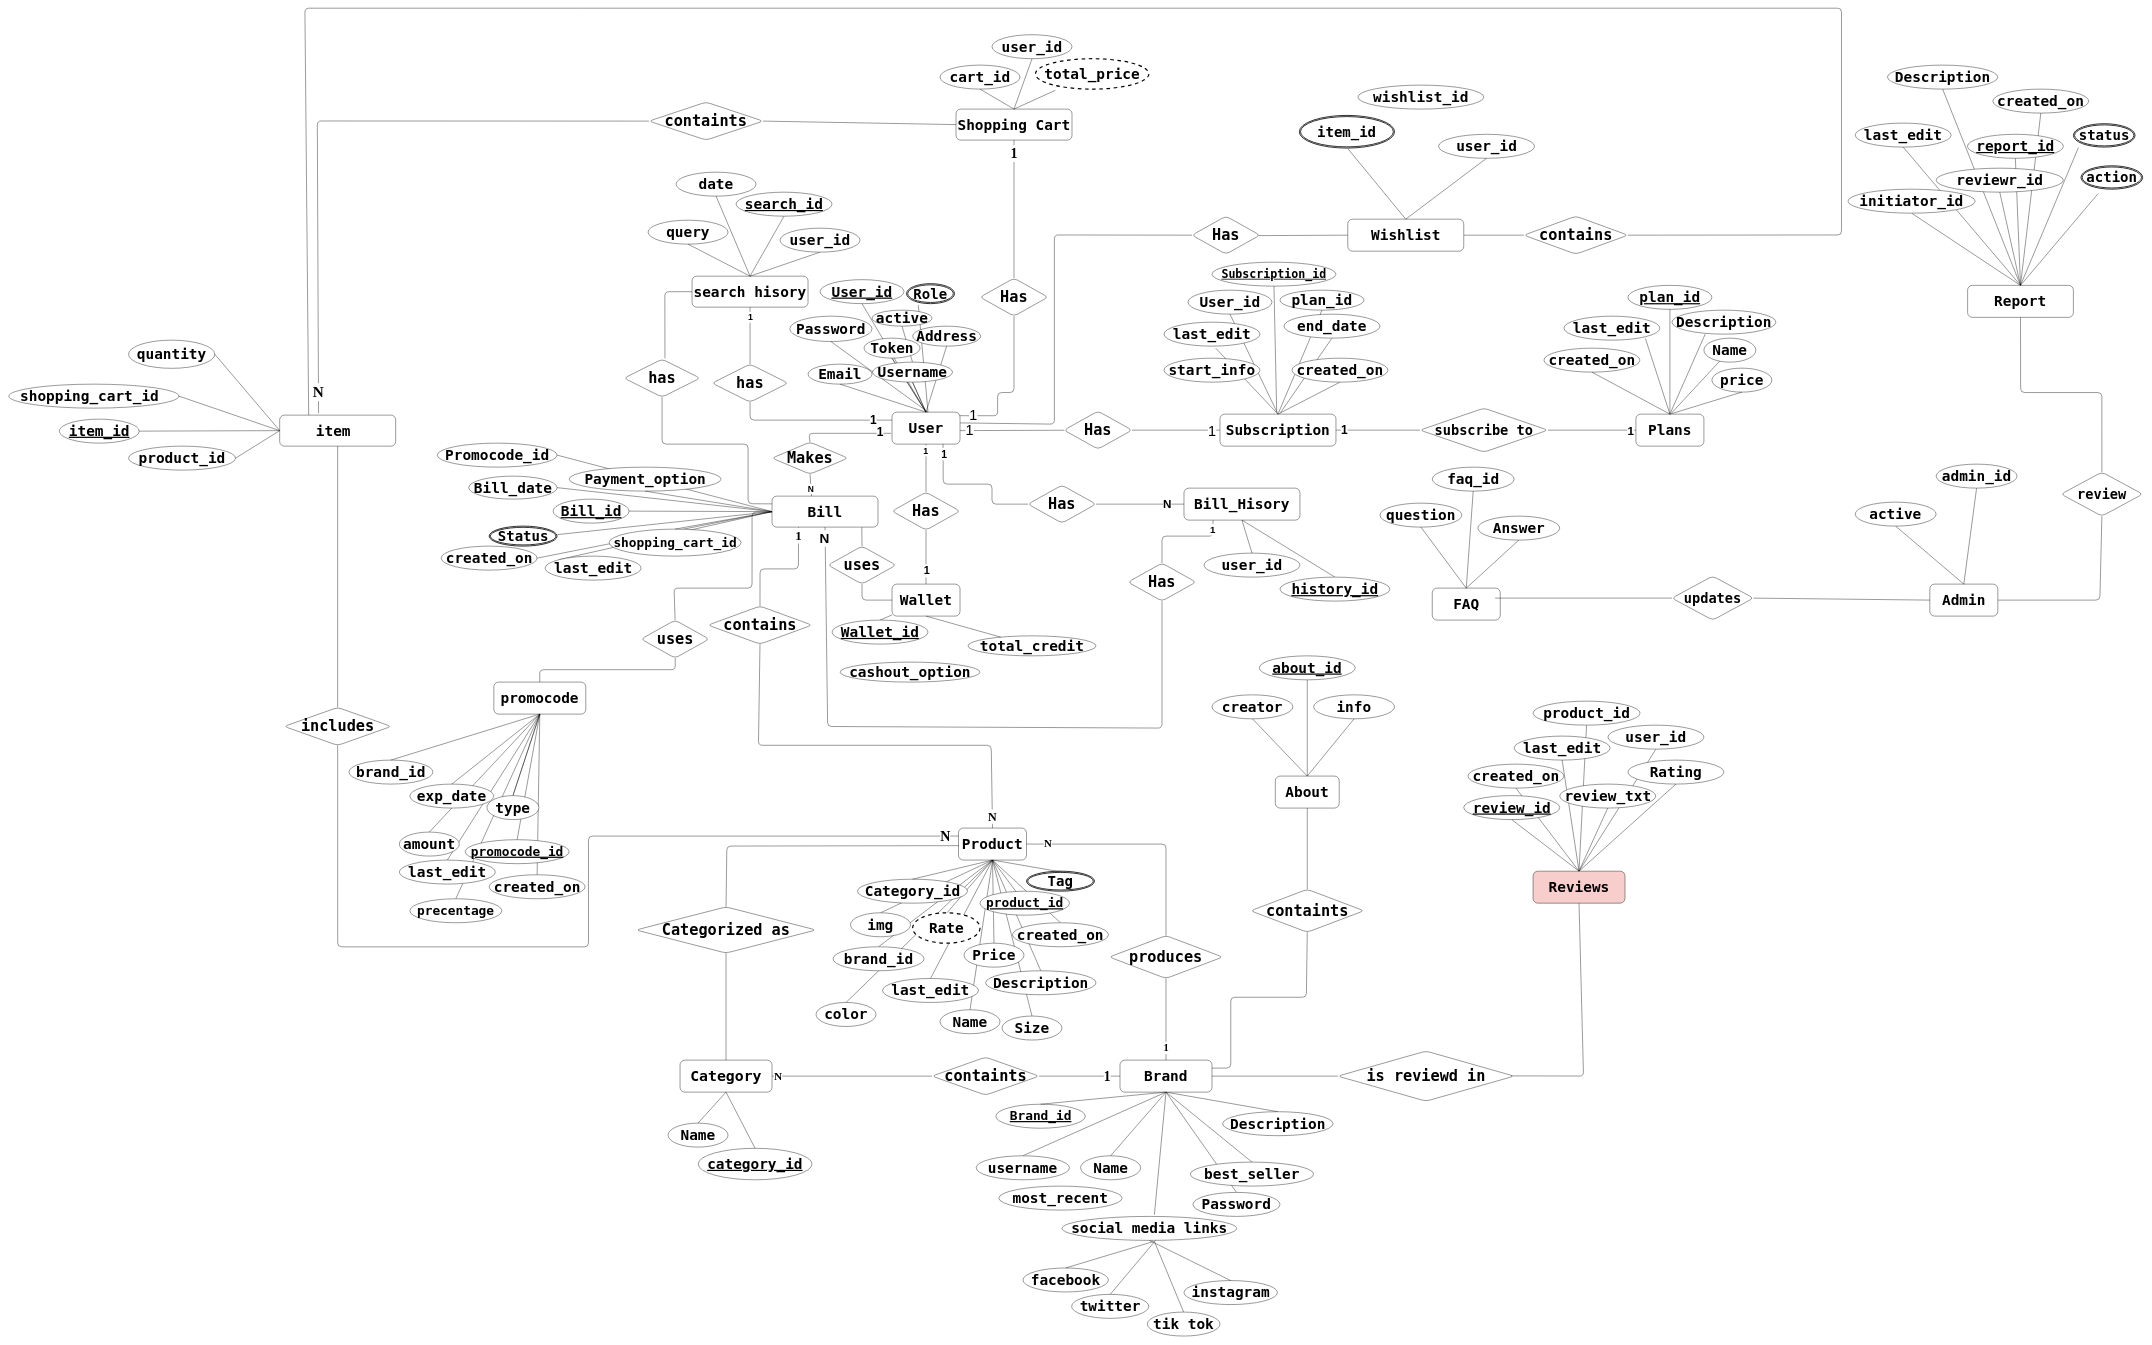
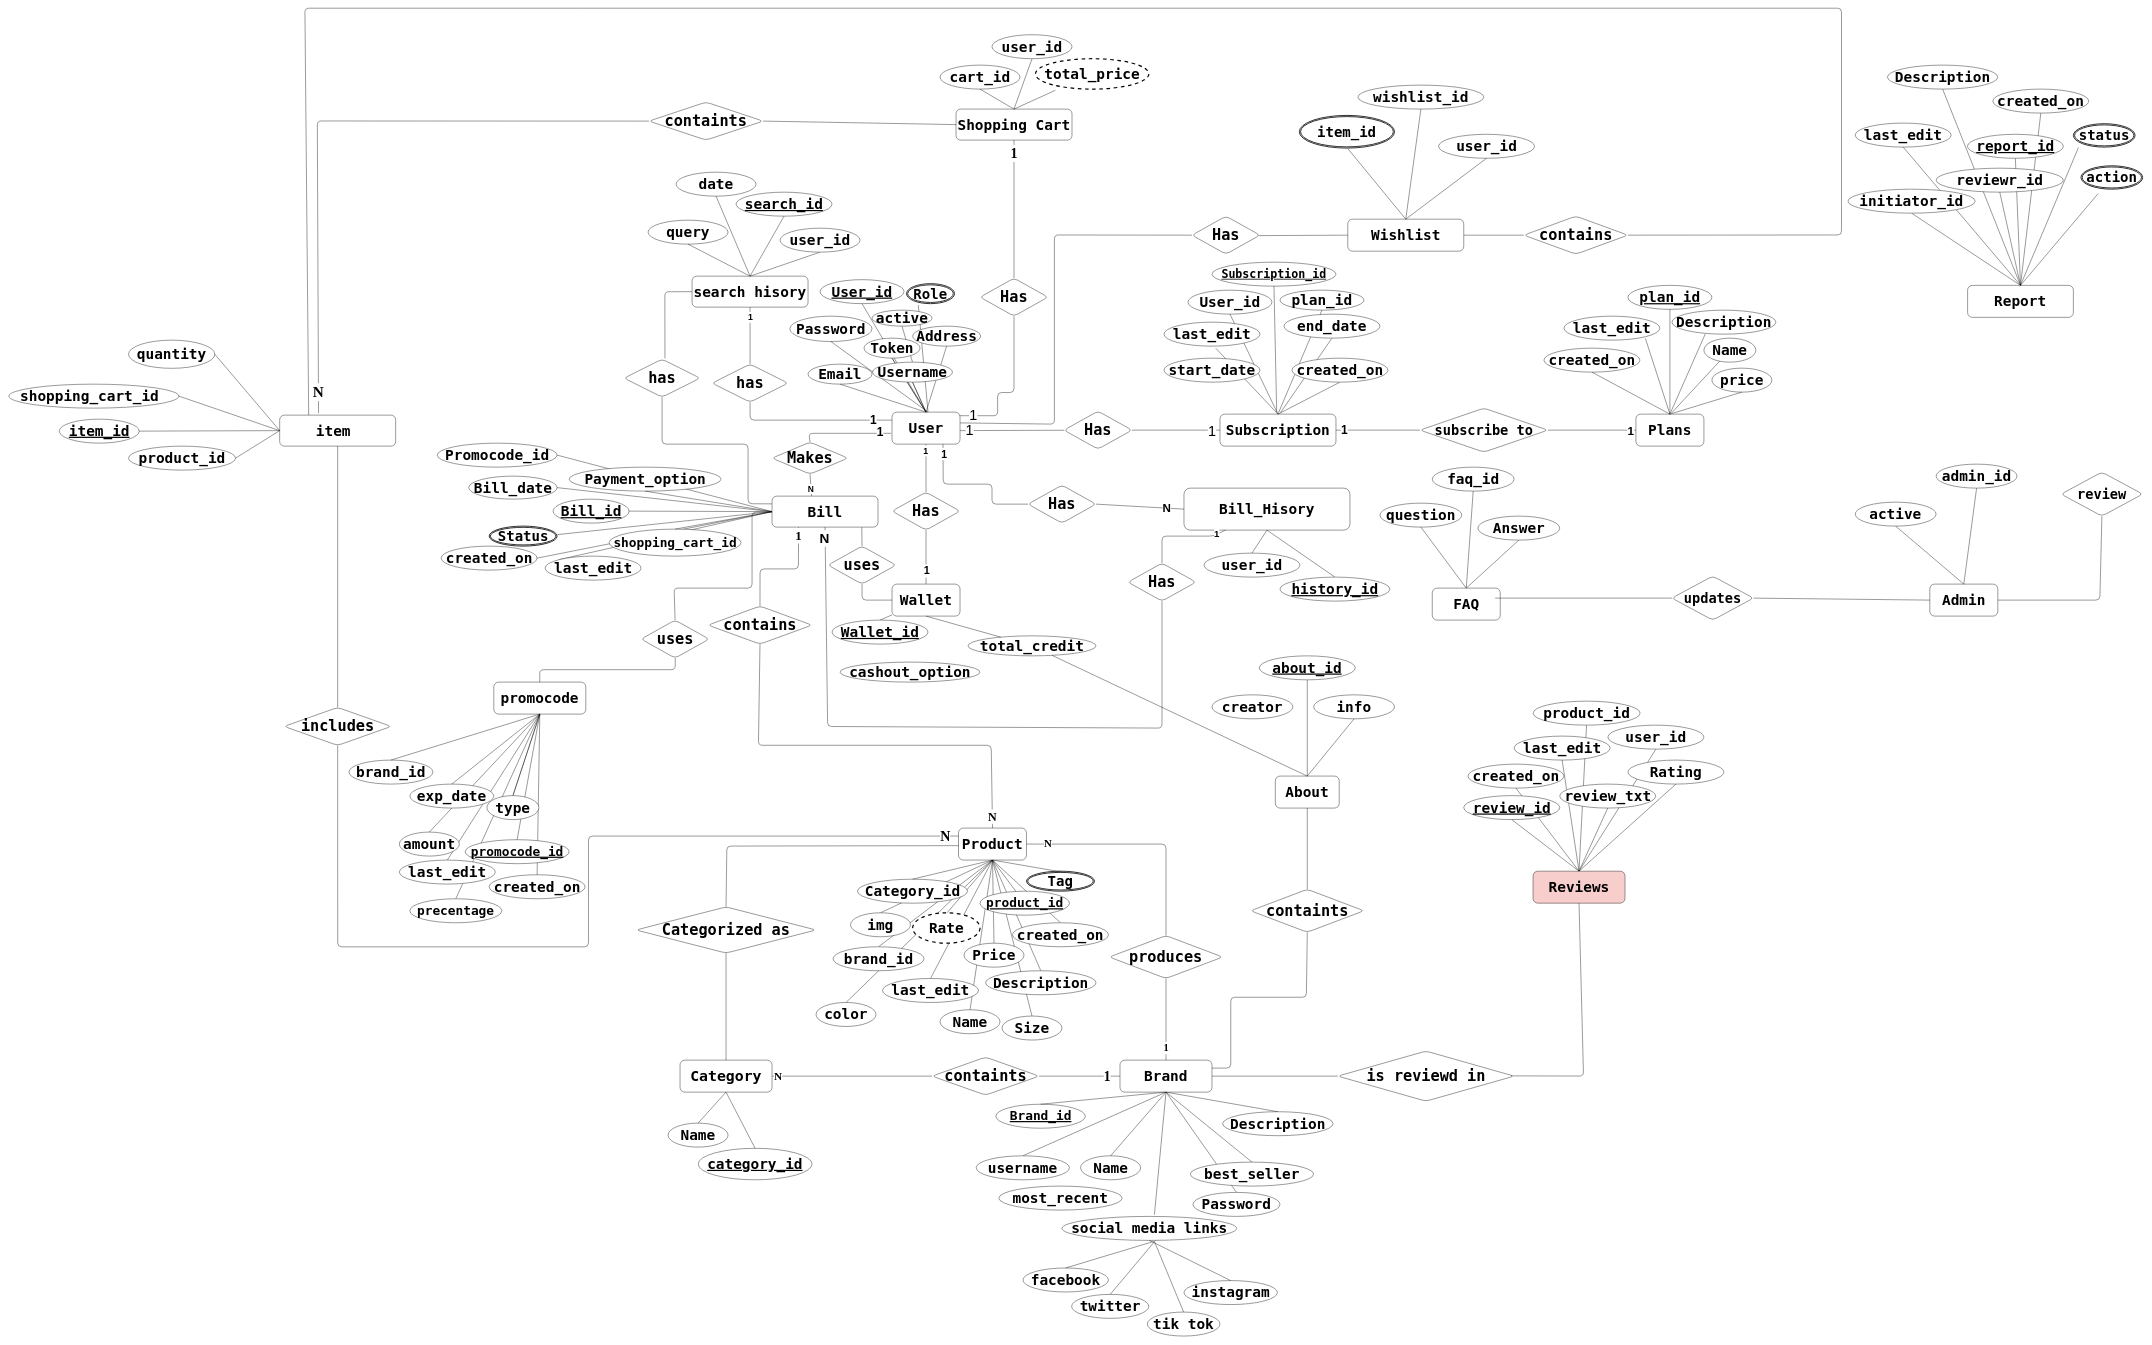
edge "wishlist_id" -- "Wishlist": added
node "start_info": label "start_info" -> "start_date"
edge "Report" -- "review": removed
node "Bill_Hisory": size 116x32 -> 166x42
edge "creator" -- "About": now "total_credit" -- "About"
